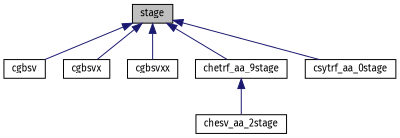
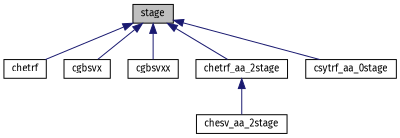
node "cgbsv": label "cgbsv" -> "chetrf"
node "chetrf_aa_9stage": label "chetrf_aa_9stage" -> "chetrf_aa_2stage"
